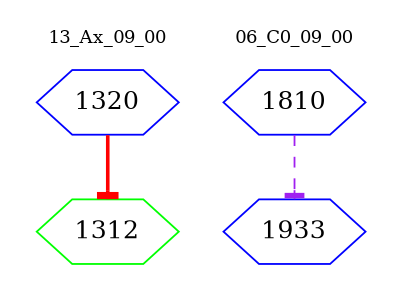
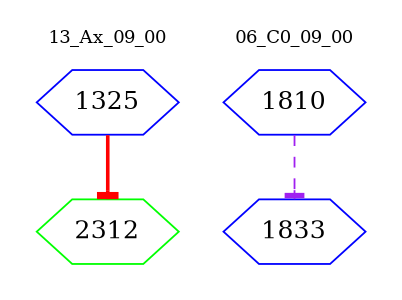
node "1320": label "1320" -> "1325"
node "1312": label "1312" -> "2312"
node "1933": label "1933" -> "1833"
